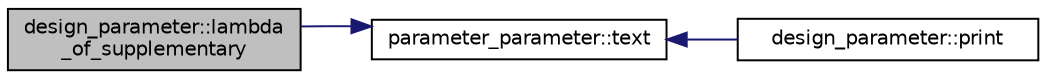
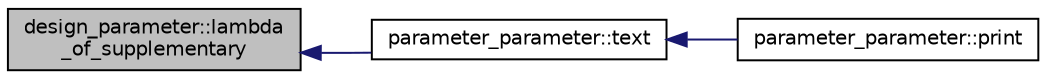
edge "design_parameter::lambda _of_supplementary" -> "parameter_parameter::text": reversed
node "design_parameter::print": label "design_parameter::print" -> "parameter_parameter::print"
